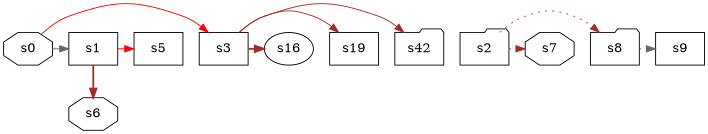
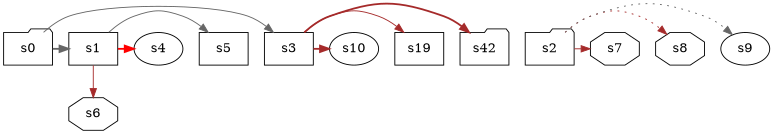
edge "s0" -> "s3": color red -> gray40
edge "s3" -> "s42": style solid -> bold
node "s0": shape octagon -> folder
edge "s0" -> "s1": style solid -> bold
edge "s1" -> "s5": color red -> gray40
node "s4": added
node "s16": label "s16" -> "s10"
edge "s2" -> "s7": style dotted -> solid
node "s8": shape folder -> octagon
edge "s8" -> "s9": now "s2" -> "s9"
node "s9": shape box -> ellipse
edge "s1" -> "s6": style bold -> solid
